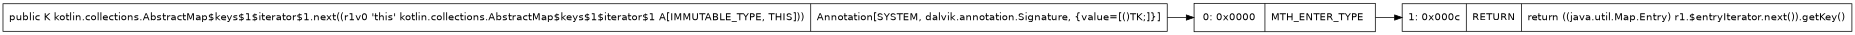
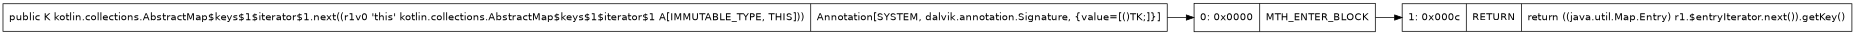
node "0: 0x0000": text "MTH_ENTER_TYPE" -> "MTH_ENTER_BLOCK"
